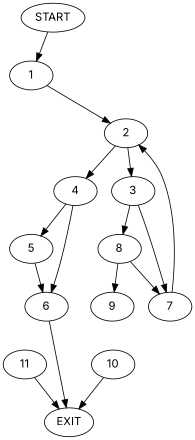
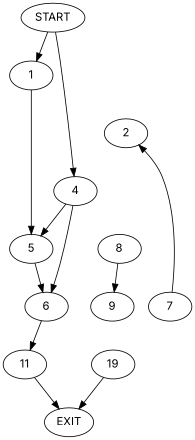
edge "1" -> "2": now "1" -> "5"
edge "2" -> "4": now "START" -> "4"
node "3": removed
edge "8" -> "7": removed
edge "6" -> "EXIT": now "6" -> "11"
node "10": label "10" -> "19"
